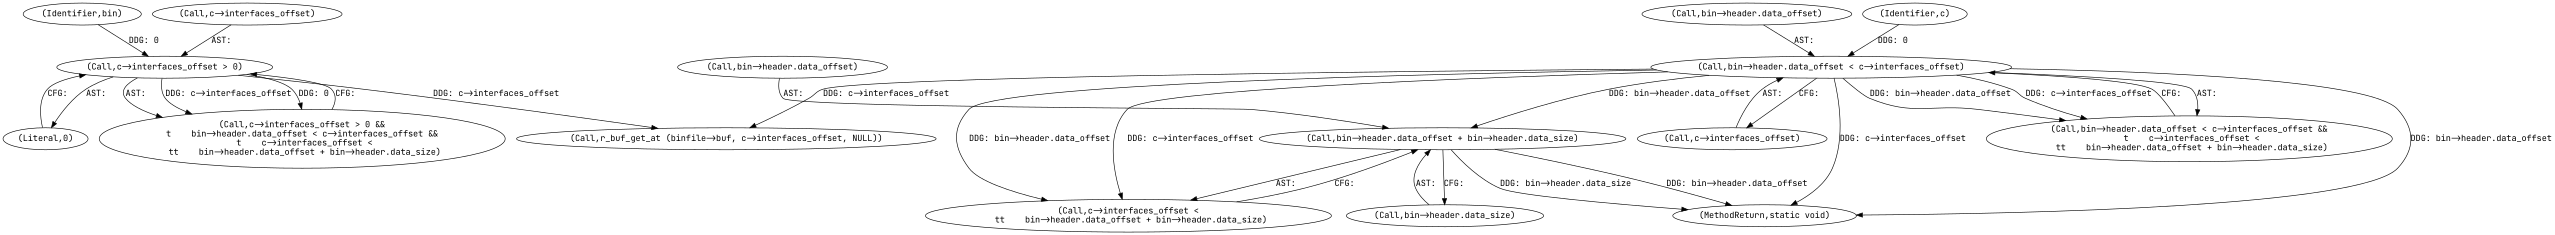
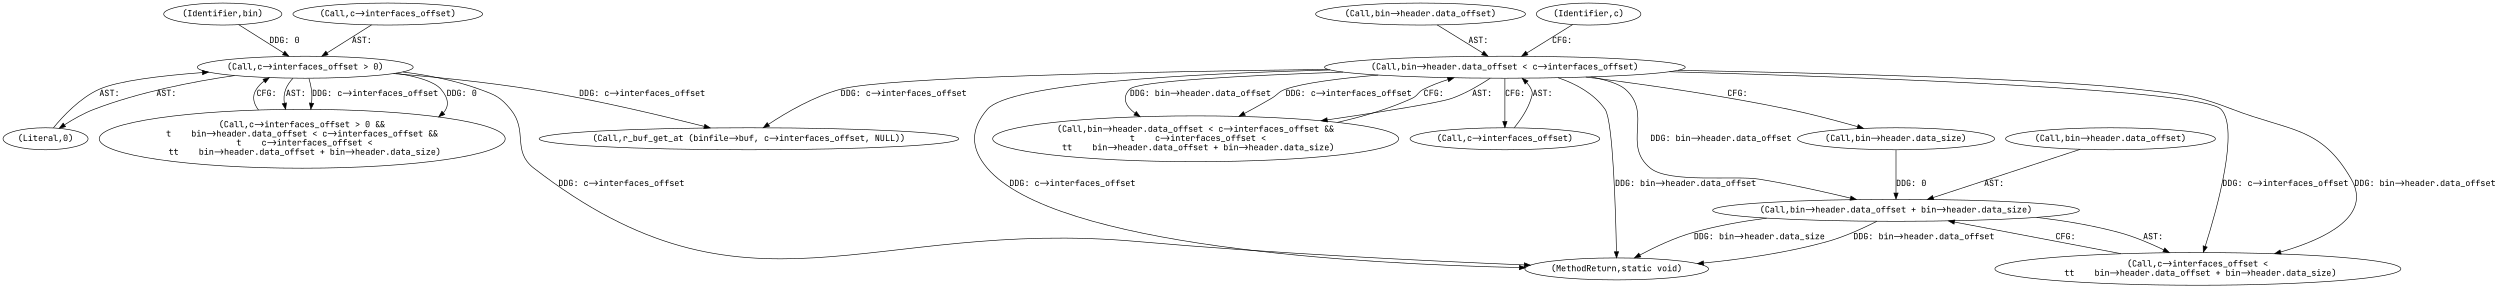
edge "(Identifier,c)" -> "(Call,bin->header.data_offset < c->interfaces_offset)": label "DDG: 0" -> "CFG: "
edge "(Literal,0)" -> "(Call,c->interfaces_offset > 0)": label "CFG: " -> "AST: "
edge "(Call,bin->header.data_offset + bin->header.data_size)" -> "(Call,bin->header.data_size)": now "(Call,bin->header.data_offset < c->interfaces_offset)" -> "(Call,bin->header.data_size)"
edge "(Call,bin->header.data_size)" -> "(Call,bin->header.data_offset + bin->header.data_size)": label "AST: " -> "DDG: 0"
edge "(Call,c->interfaces_offset > 0)" -> "(MethodReturn,static void)": added, label "DDG: c->interfaces_offset"
